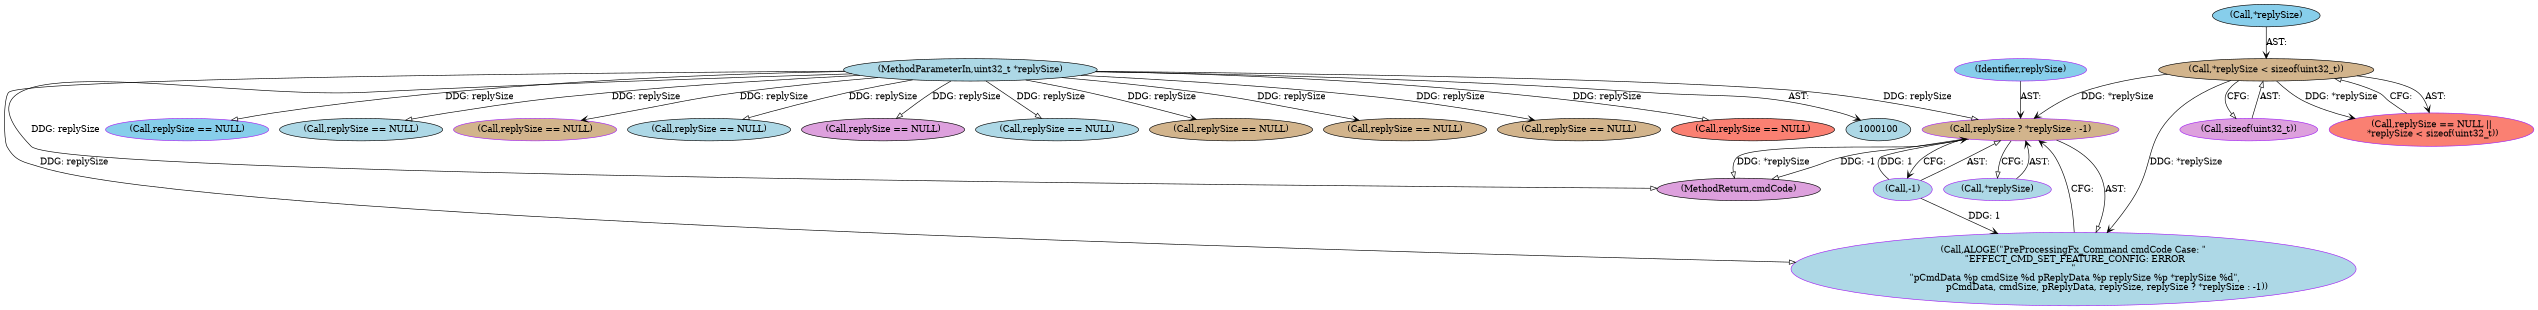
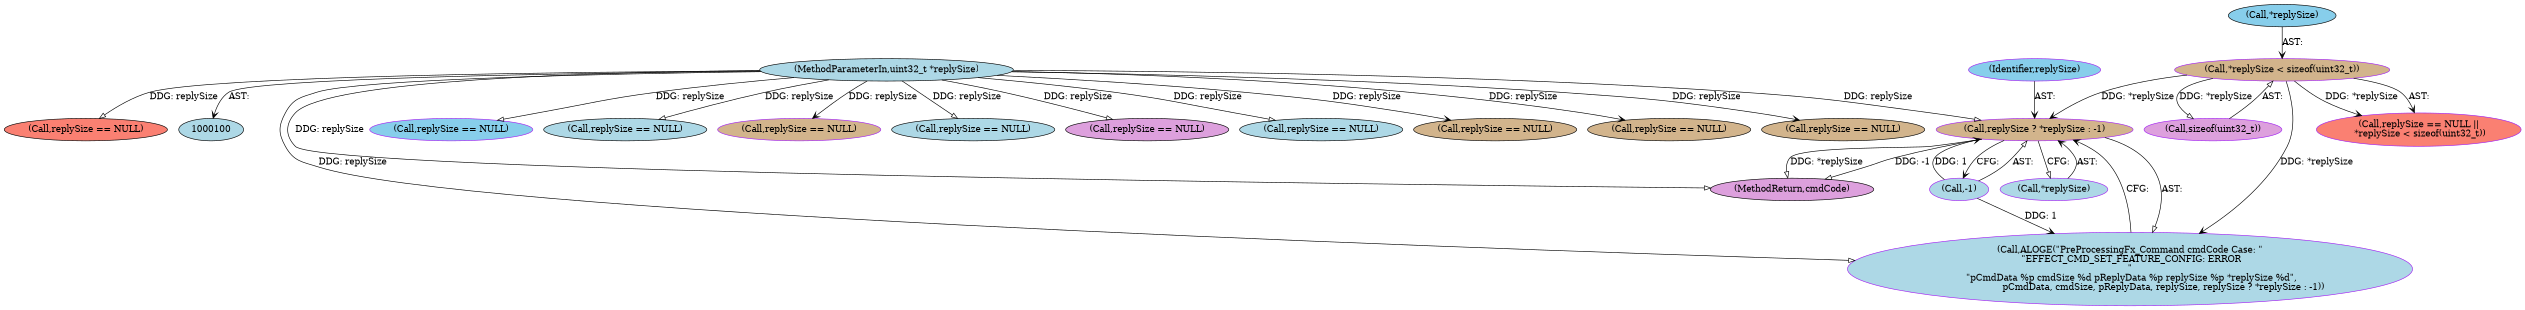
node "(Call,*replySize < sizeof(uint32_t))": color black -> purple
edge "(Call,replySize == NULL || *replySize < sizeof(uint32_t))" -> "(Call,*replySize < sizeof(uint32_t))": removed, label "CFG:"
edge "(Call,*replySize < sizeof(uint32_t))" -> "(Call,sizeof(uint32_t))": label "CFG: " -> "DDG: *replySize"
